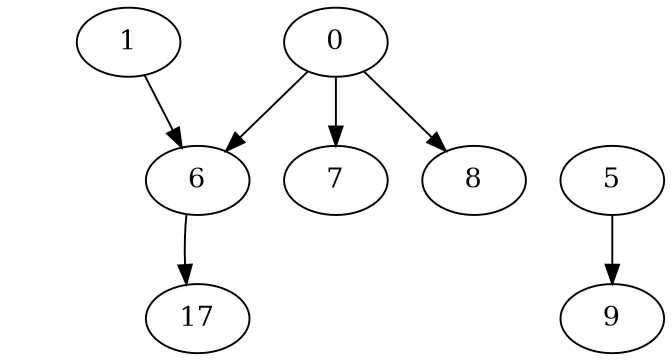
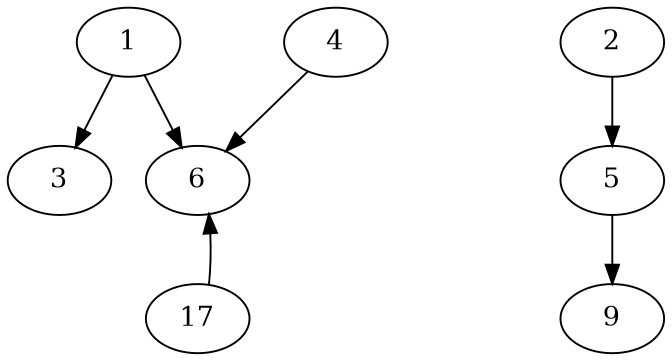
node "0": label "0" -> "4"
node "2": added
node "3": added
node "7": removed
node "8": removed
edge "6" -> "17": reversed
